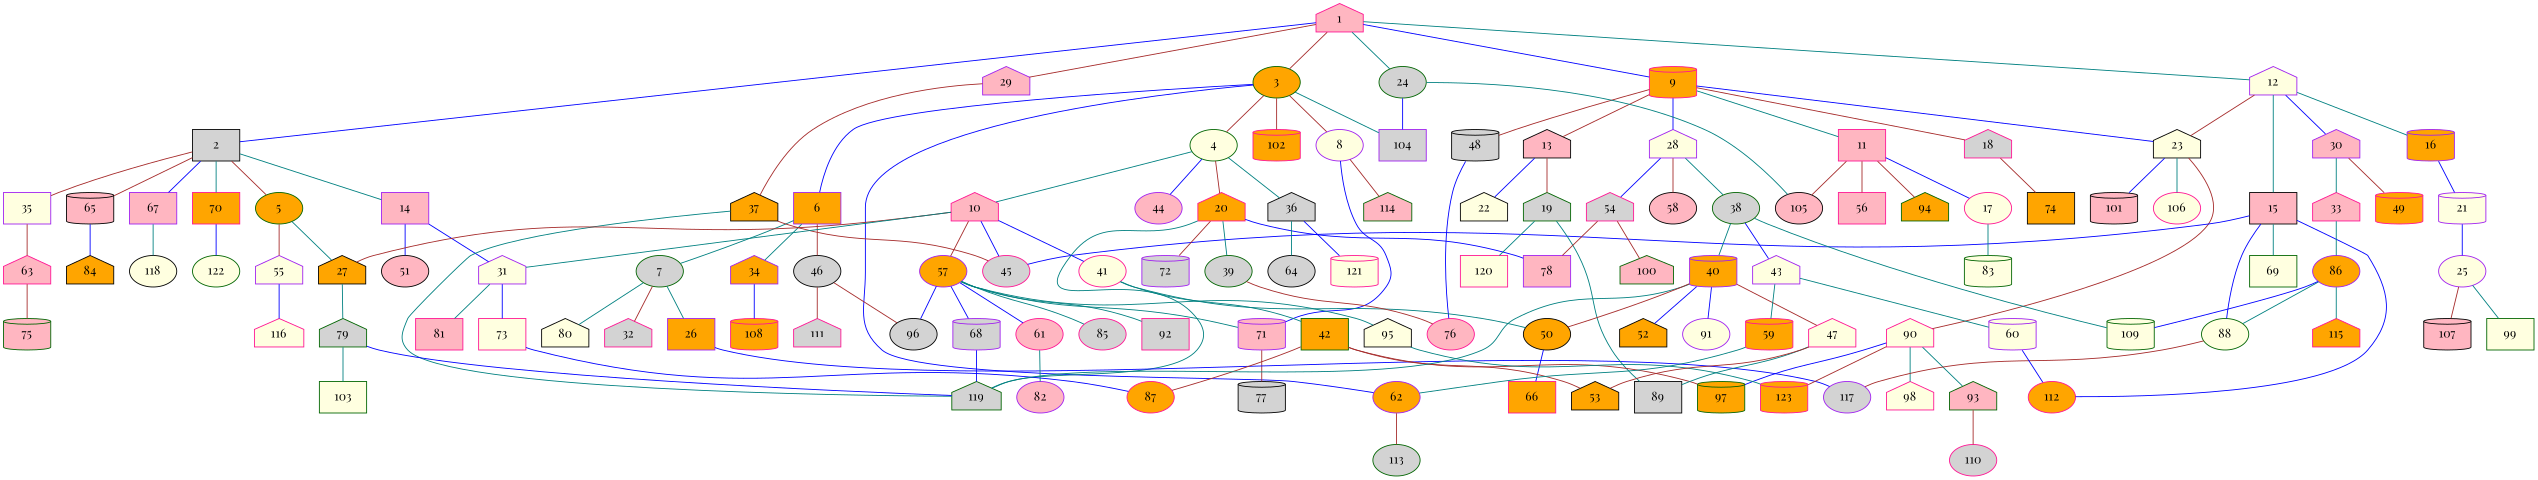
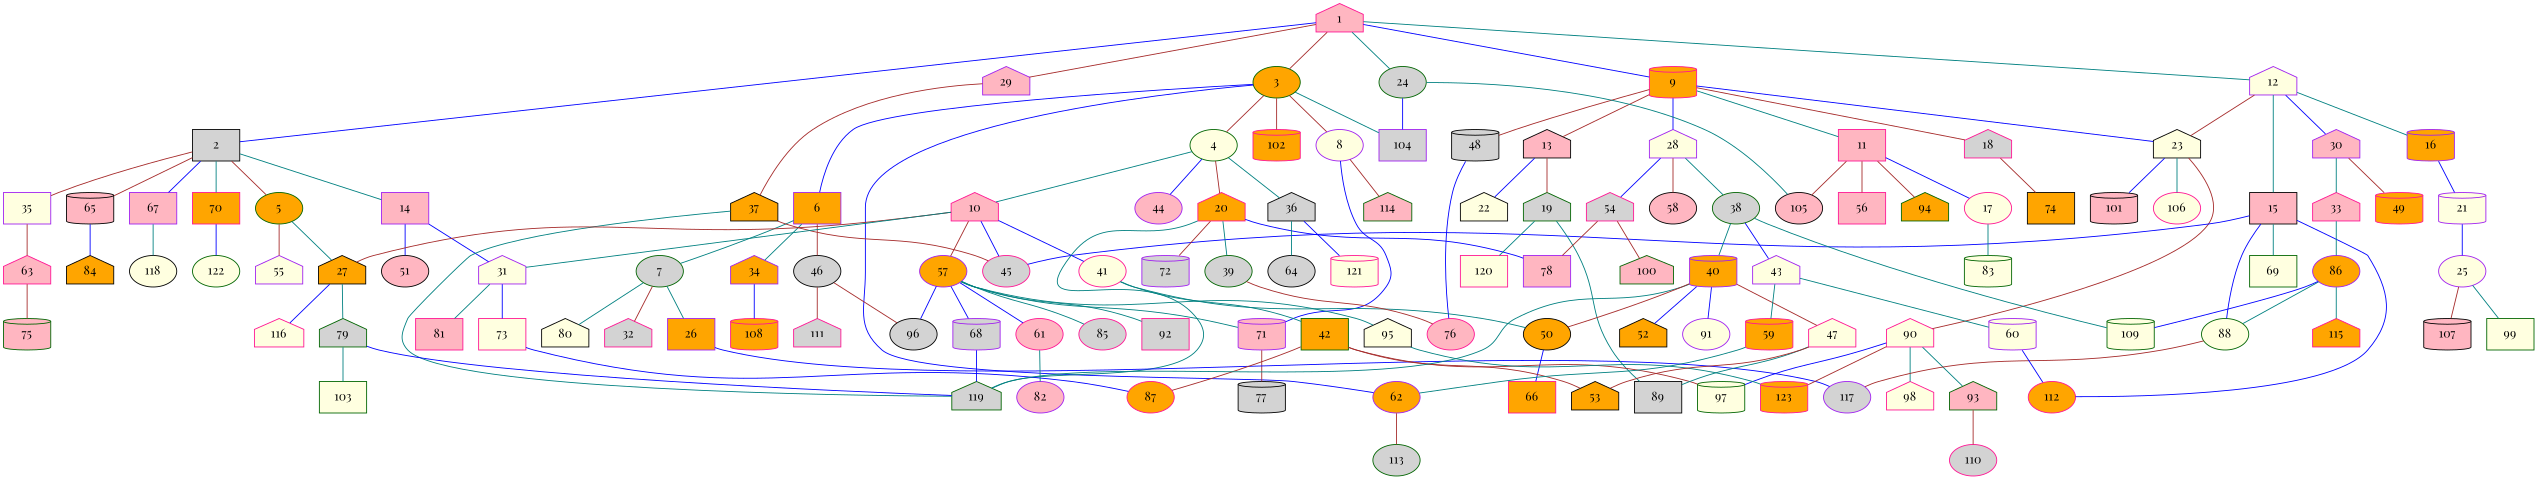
edge "55" -- "116": now "27" -- "116"
node "97": fillcolor orange -> lightyellow
